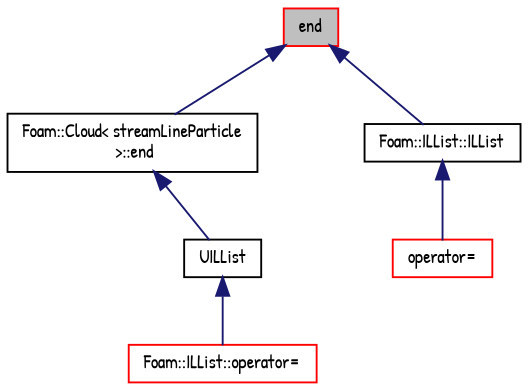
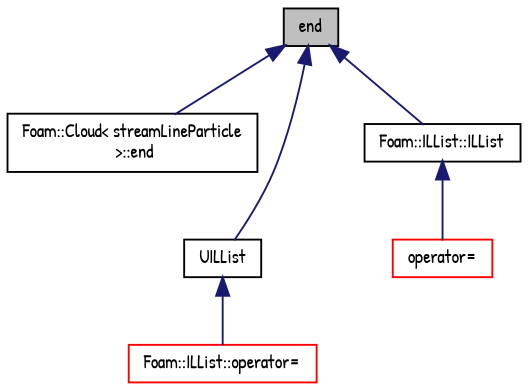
node "end": color red -> black
edge "UILList" -> "Foam::Cloud< streamLineParticle >::end": now "UILList" -> "end"
